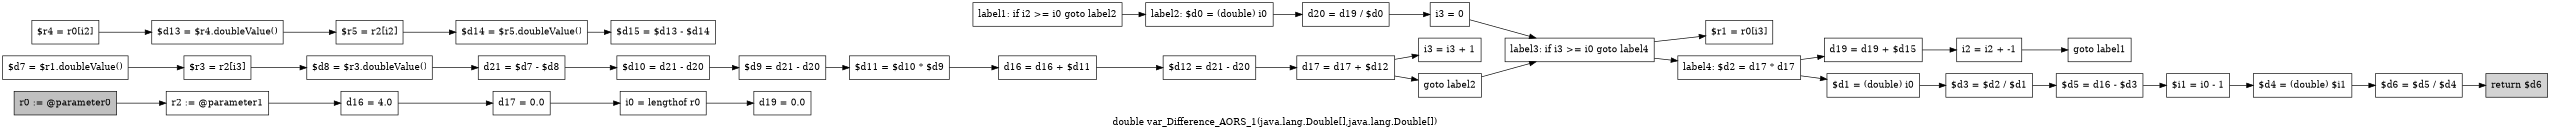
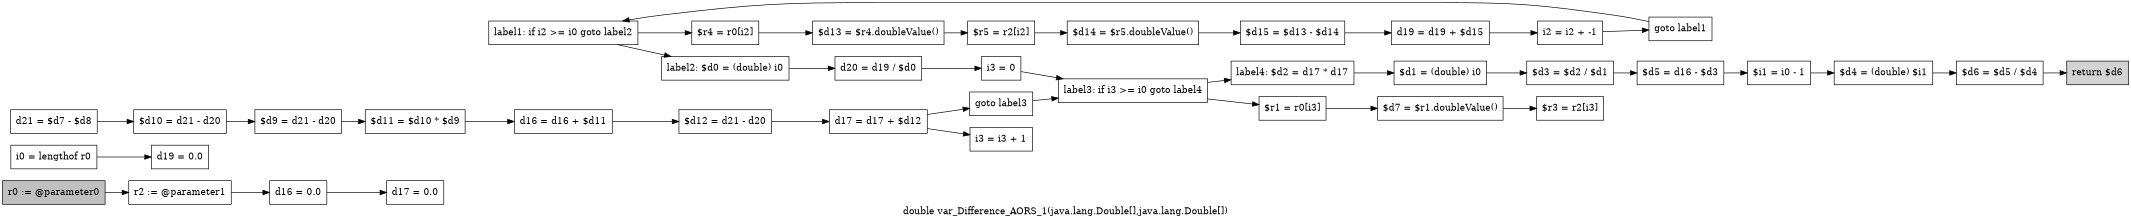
edge "goto label1" -> "label1: if i2 >= i0 goto label2": added
edge "label1: if i2 >= i0 goto label2" -> "$r4 = r0[i2]": added
edge "label4: $d2 = d17 * d17" -> "d19 = d19 + $d15": now "$d15 = $d13 - $d14" -> "d19 = d19 + $d15"
node "$d8 = $r3.doubleValue()": removed
node "goto label2": label "goto label2" -> "goto label3"
node "d16 = 4.0": label "d16 = 4.0" -> "d16 = 0.0"
edge "d17 = 0.0" -> "i0 = lengthof r0": removed
edge "$r1 = r0[i3]" -> "$d7 = $r1.doubleValue()": added
